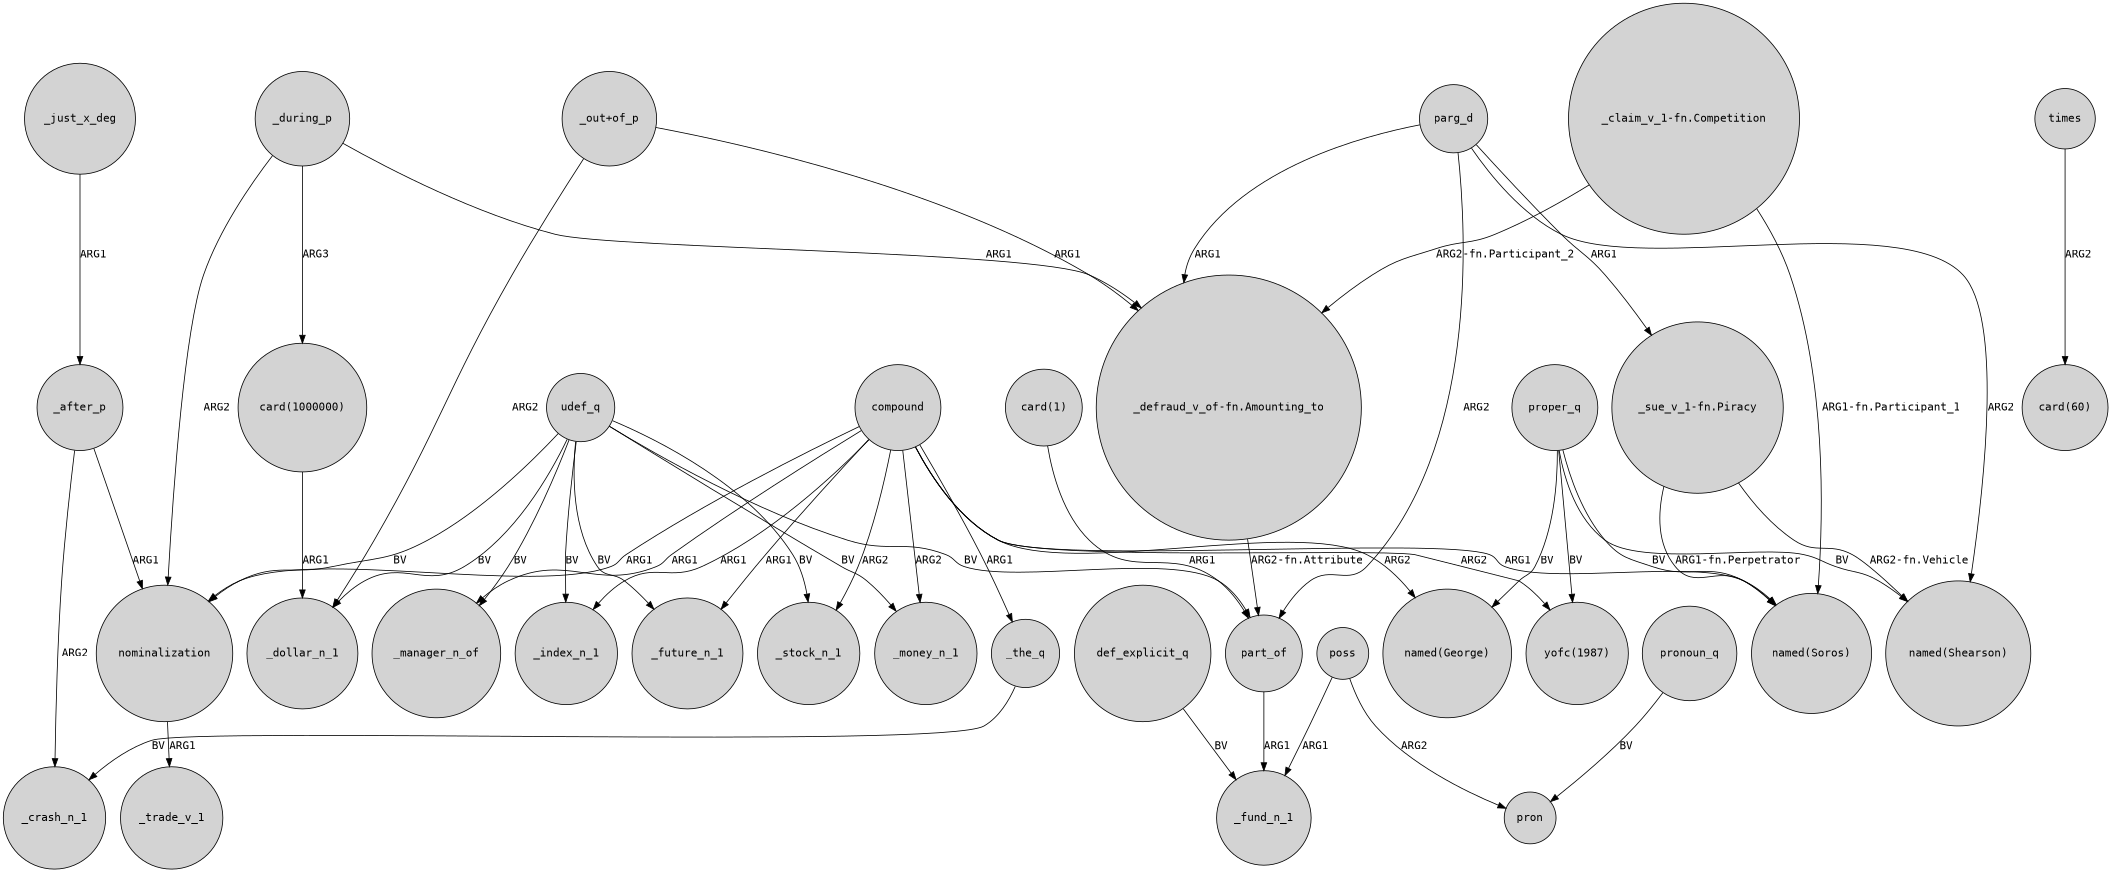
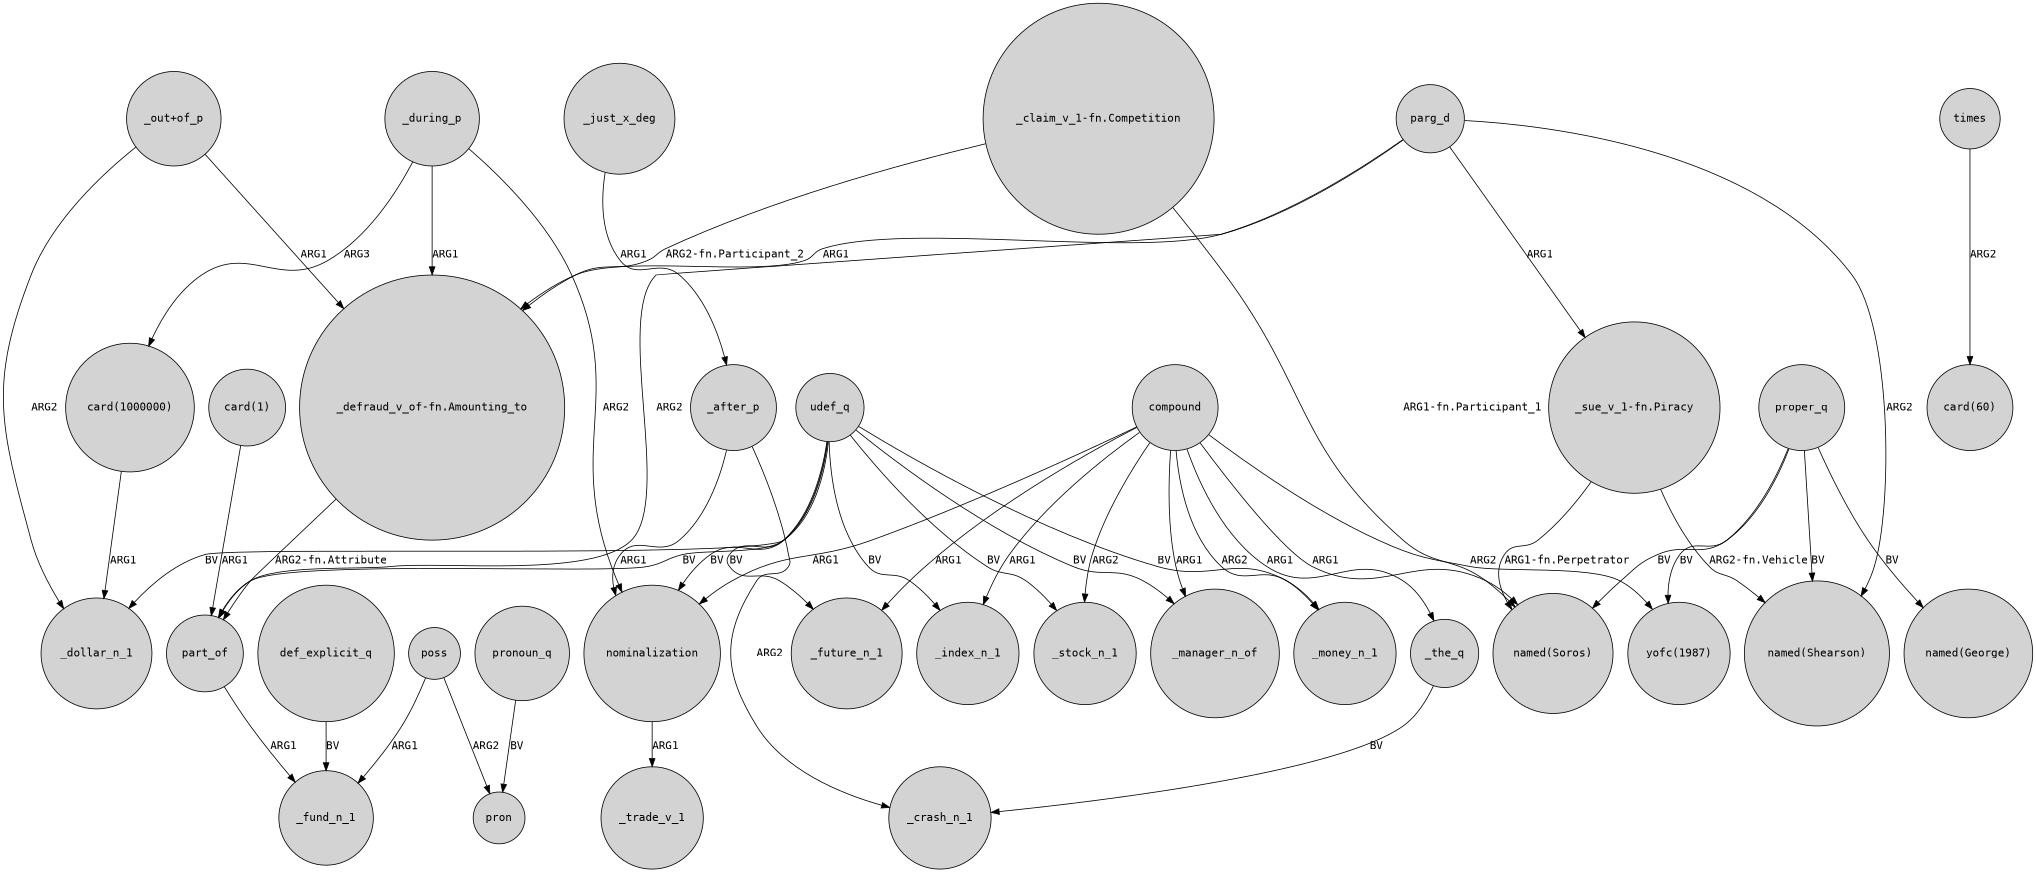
edge "compound" -> "named(George)": removed, label "ARG2"
